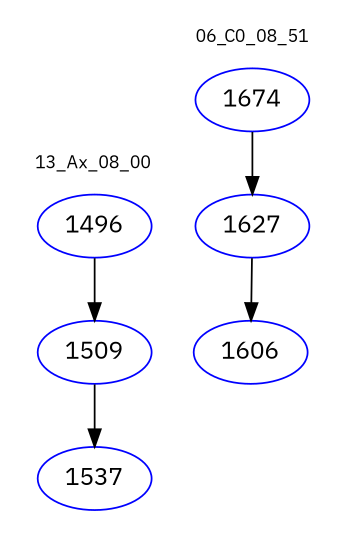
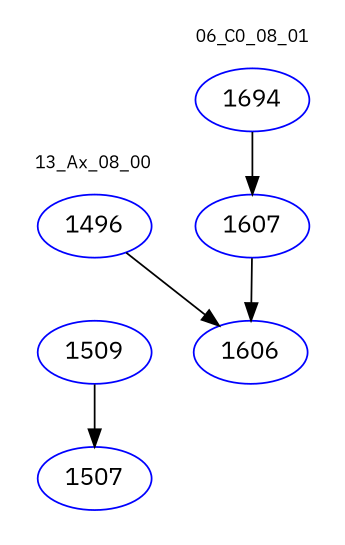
cluster "06_C0_08_51": label "06_C0_08_51" -> "06_C0_08_01"
node "1674": label "1674" -> "1694"
node "1627": label "1627" -> "1607"
edge "1496" -> "1509": now "1496" -> "1606"
node "1537": label "1537" -> "1507"
